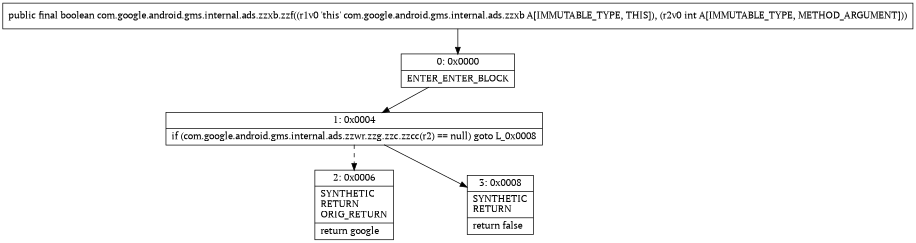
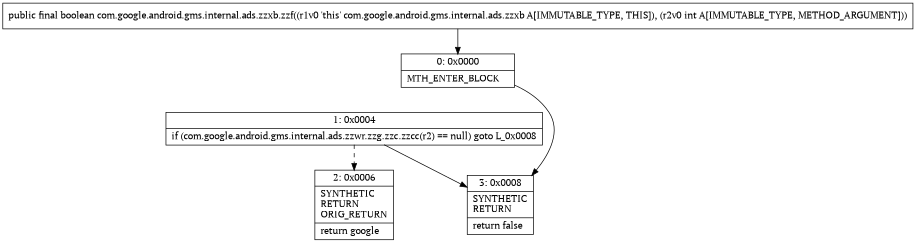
node "0: 0x0000": text "ENTER_ENTER_BLOCK" -> "MTH_ENTER_BLOCK"
edge "0: 0x0000" -> "1: 0x0004": now "0: 0x0000" -> "3: 0x0008"
